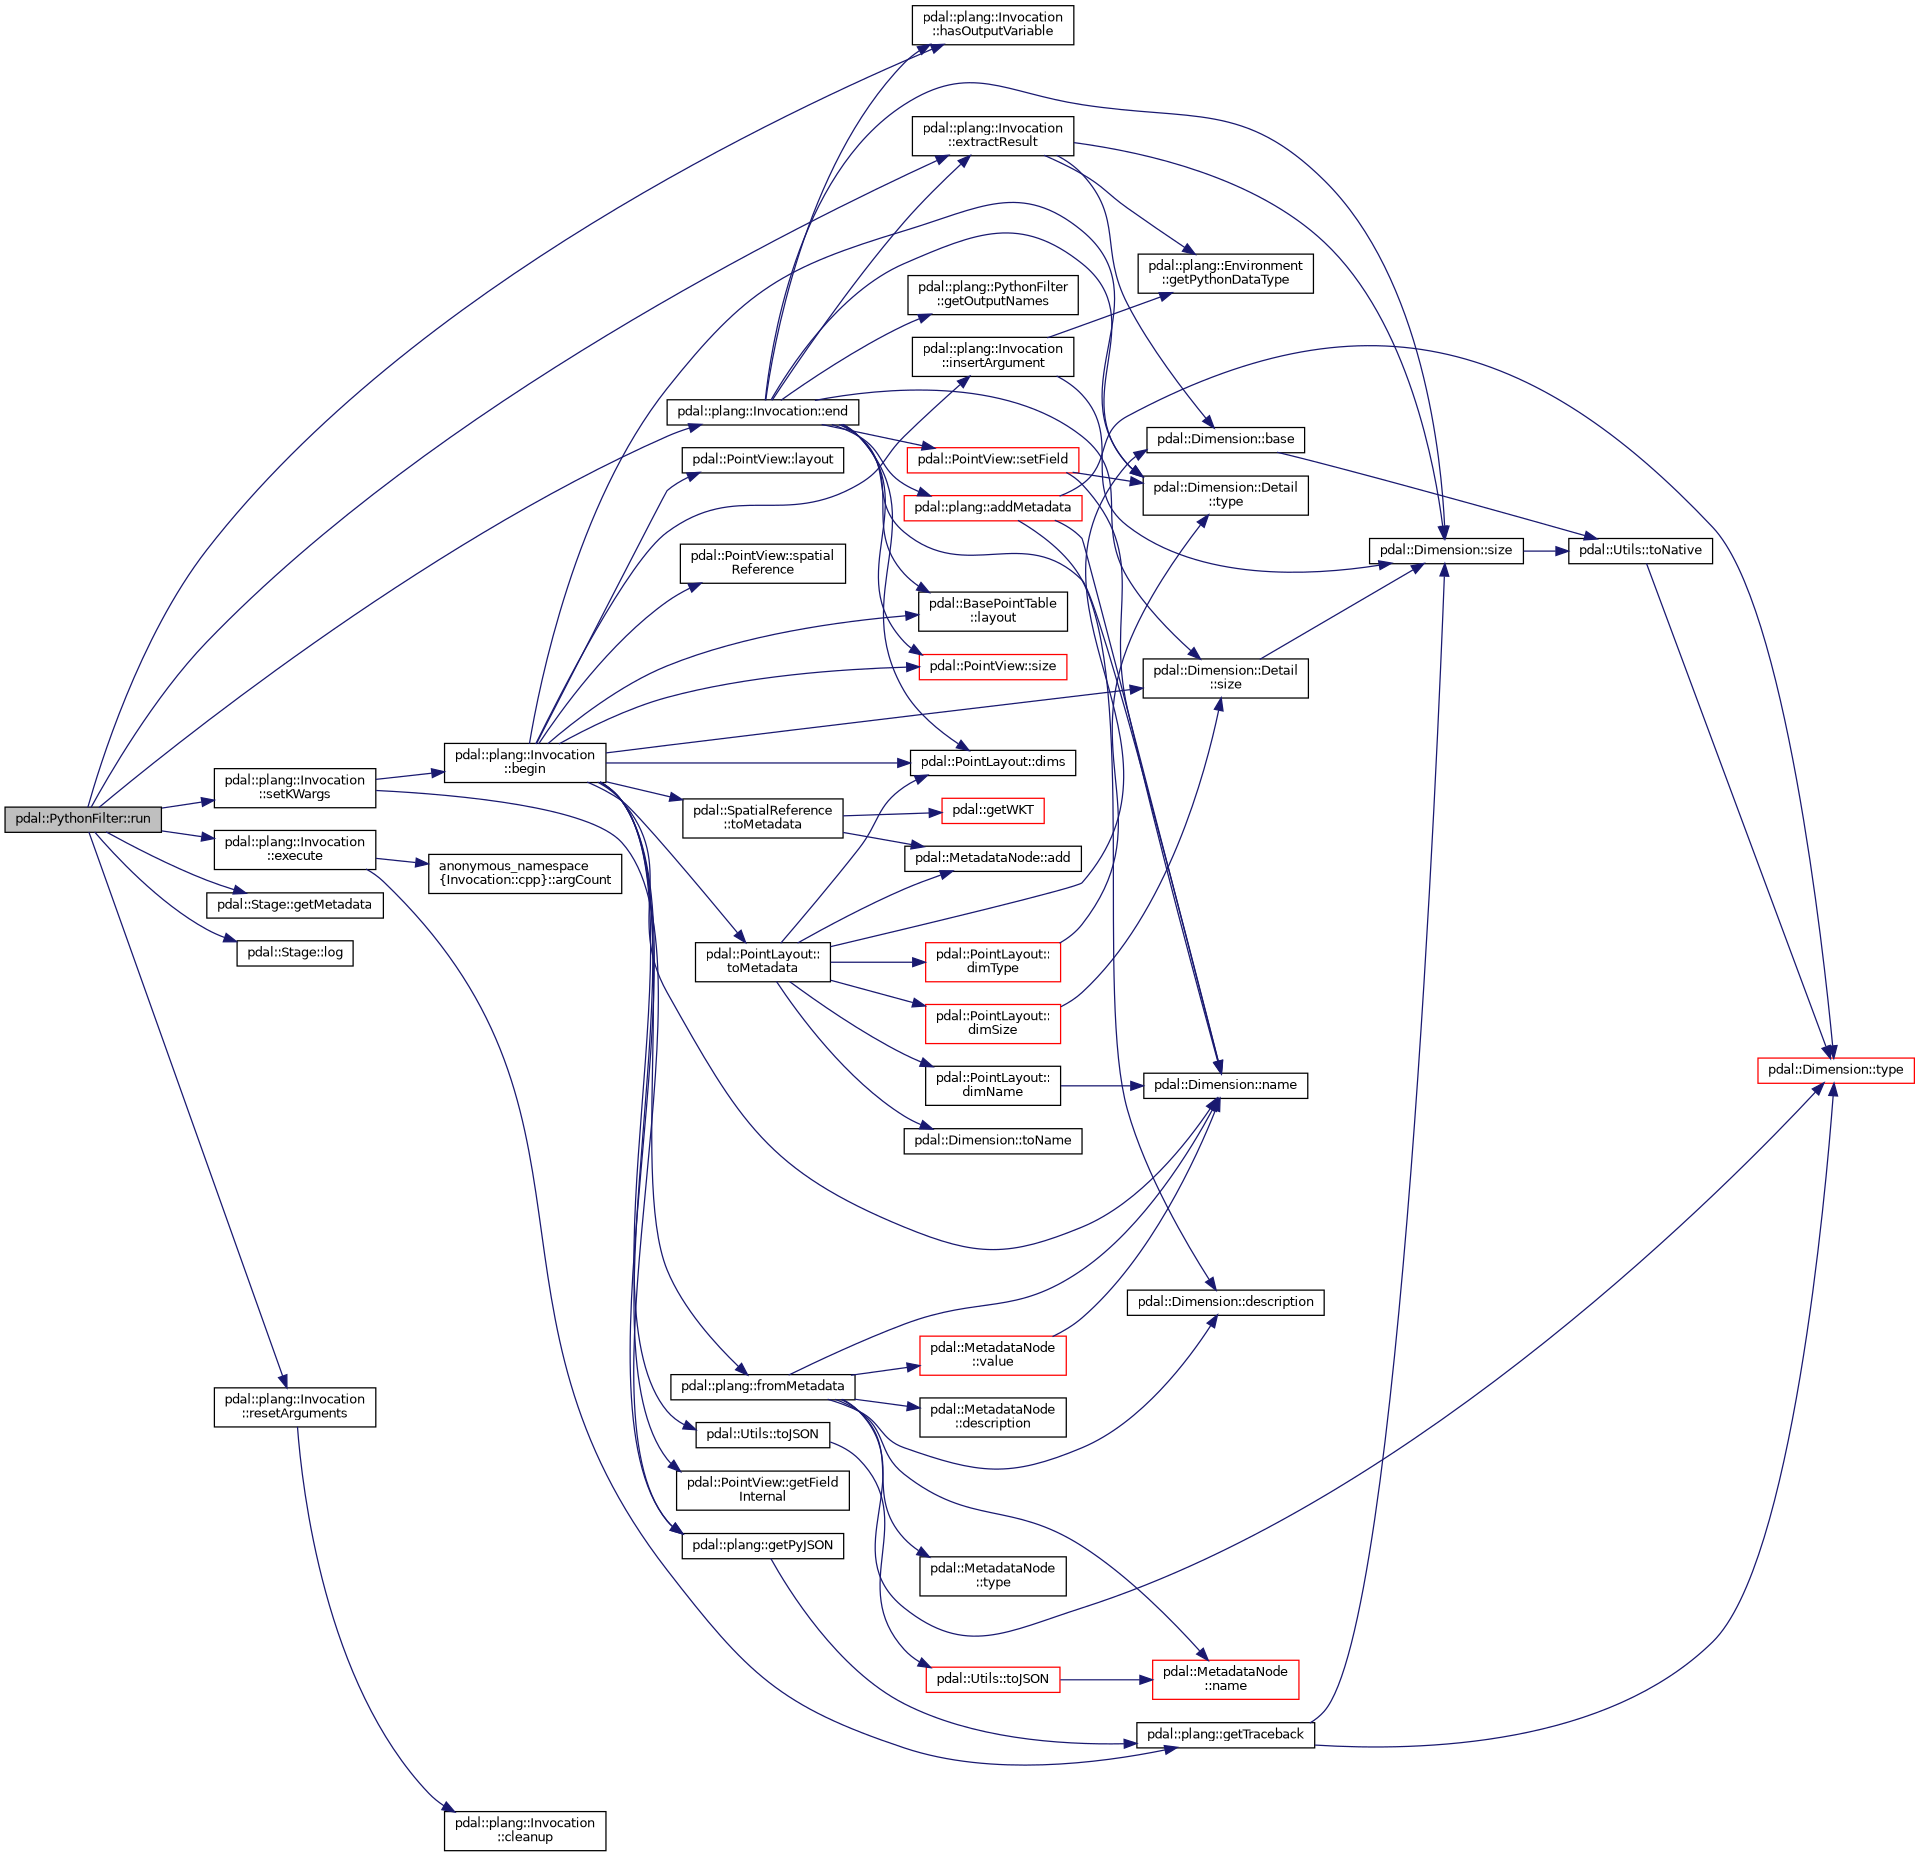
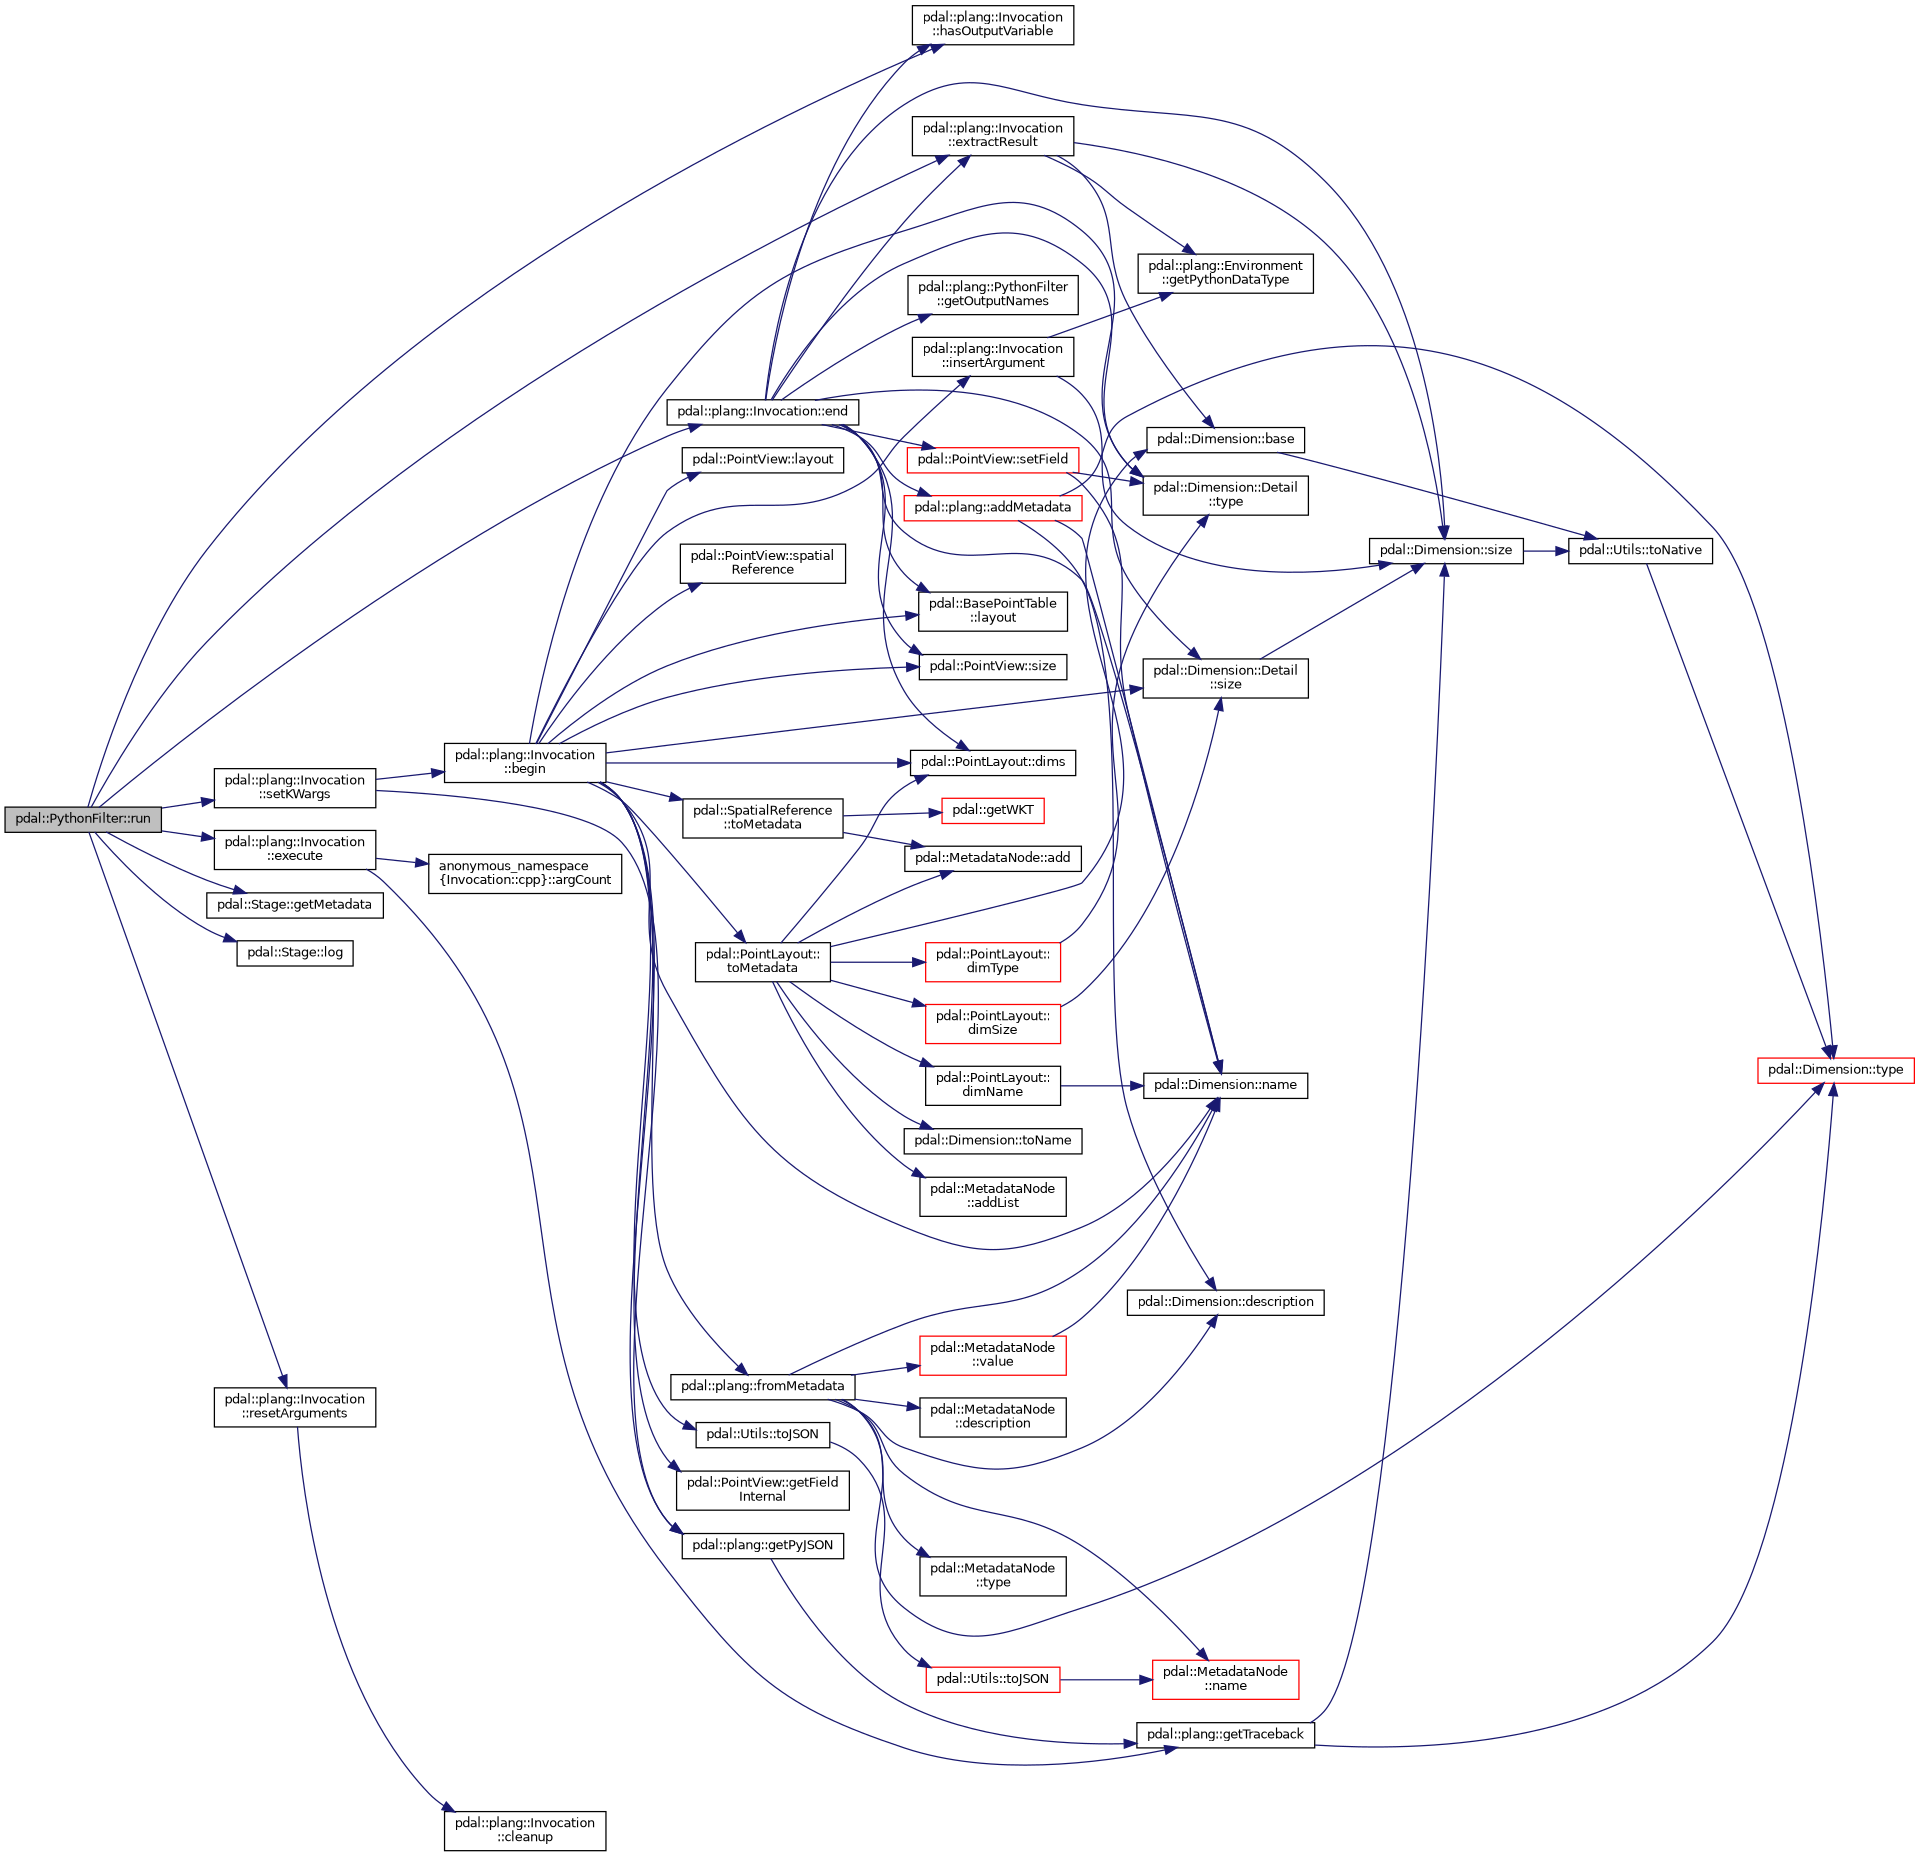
node "pdal::PointView::size": color red -> black
node "pdal::MetadataNode ::addList": added
